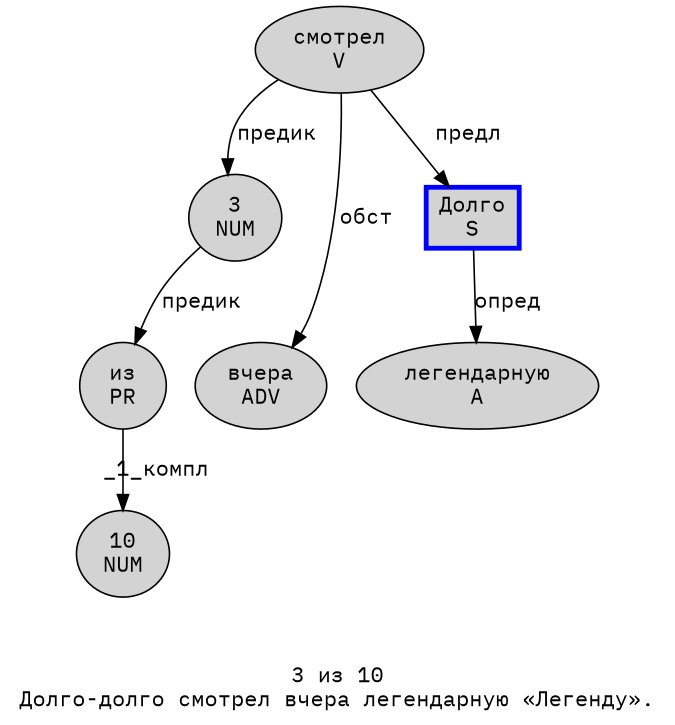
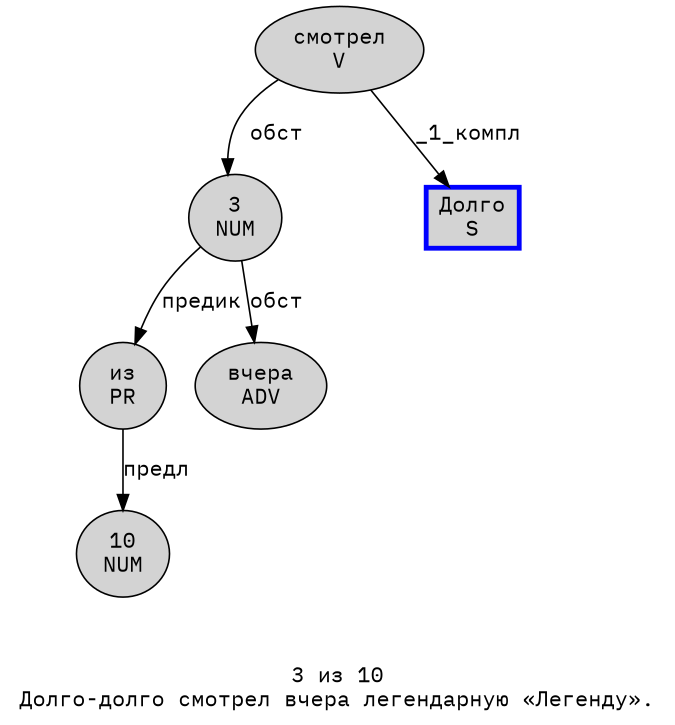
edge "смотрел V" -> "3 NUM": label "предик" -> "обст"
edge "смотрел V" -> "Долго S": label "предл" -> "_1_компл"
edge "смотрел V" -> "вчера ADV": now "3 NUM" -> "вчера ADV"
node "легендарную A": removed
edge "из PR" -> "10 NUM": label "_1_компл" -> "предл"
